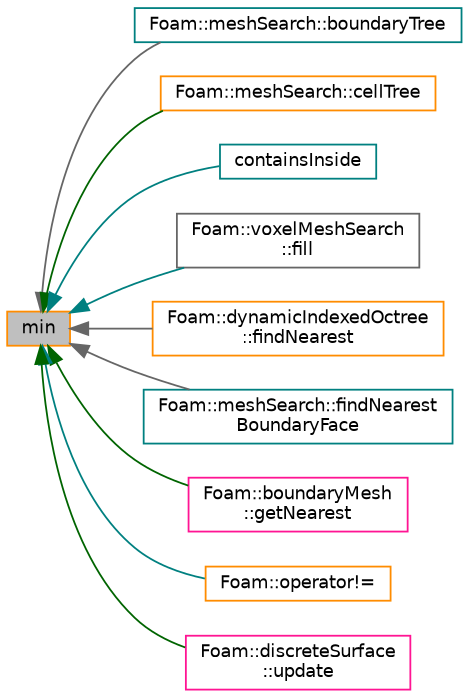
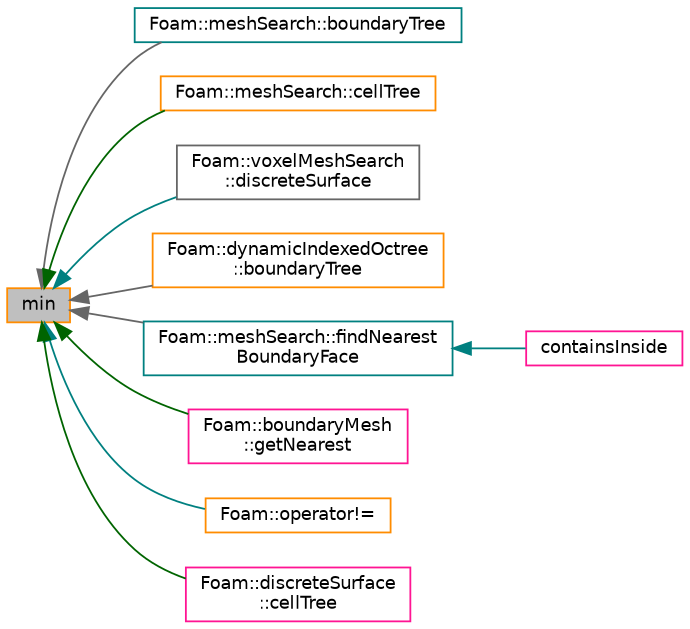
node "containsInside": color teal -> deeppink
edge "containsInside" -> "min": now "containsInside" -> "Foam::meshSearch::findNearest BoundaryFace"
node "Foam::voxelMeshSearch ::fill": label "Foam::voxelMeshSearch ::fill" -> "Foam::voxelMeshSearch ::discreteSurface"
node "Foam::dynamicIndexedOctree ::findNearest": label "Foam::dynamicIndexedOctree ::findNearest" -> "Foam::dynamicIndexedOctree ::boundaryTree"
node "Foam::discreteSurface ::update": label "Foam::discreteSurface ::update" -> "Foam::discreteSurface ::cellTree"
